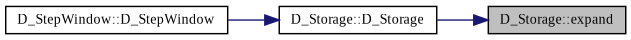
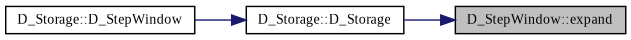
node "D_StepWindow::D_StepWindow": label "D_StepWindow::D_StepWindow" -> "D_Storage::D_StepWindow"
node "D_Storage::expand": label "D_Storage::expand" -> "D_StepWindow::expand"
